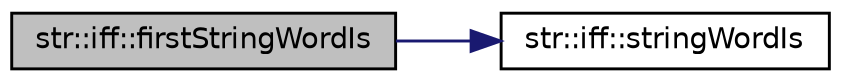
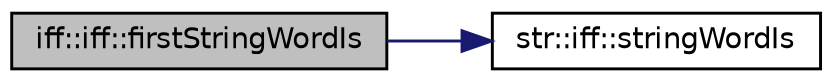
node "str::iff::firstStringWordIs": label "str::iff::firstStringWordIs" -> "iff::iff::firstStringWordIs"
